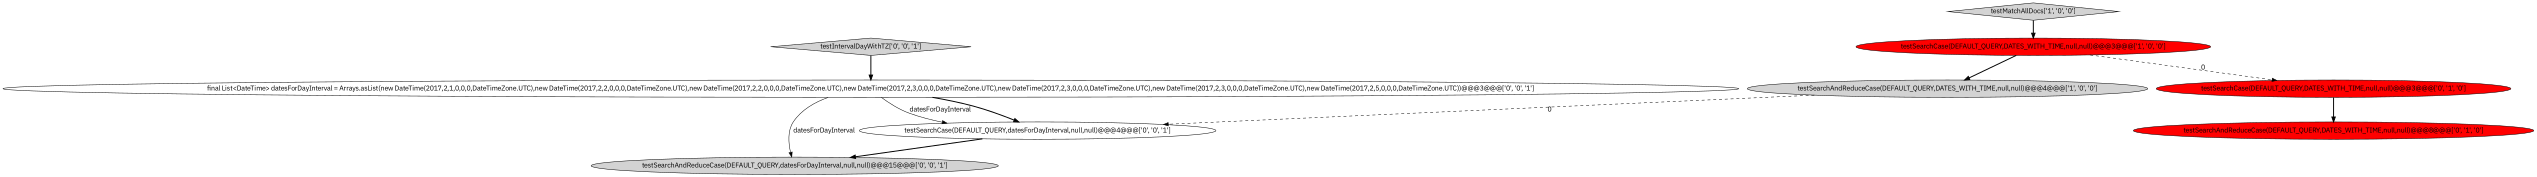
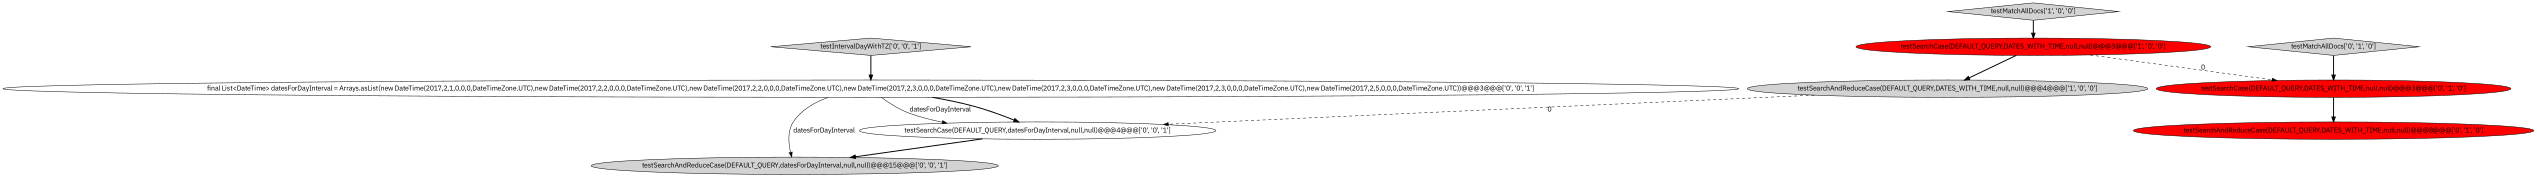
node "testMatchAllDocs['0', '1', '0']": added
